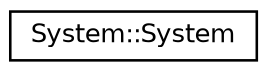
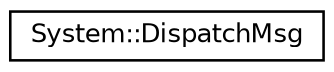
node "System::System": label "System::System" -> "System::DispatchMsg"
